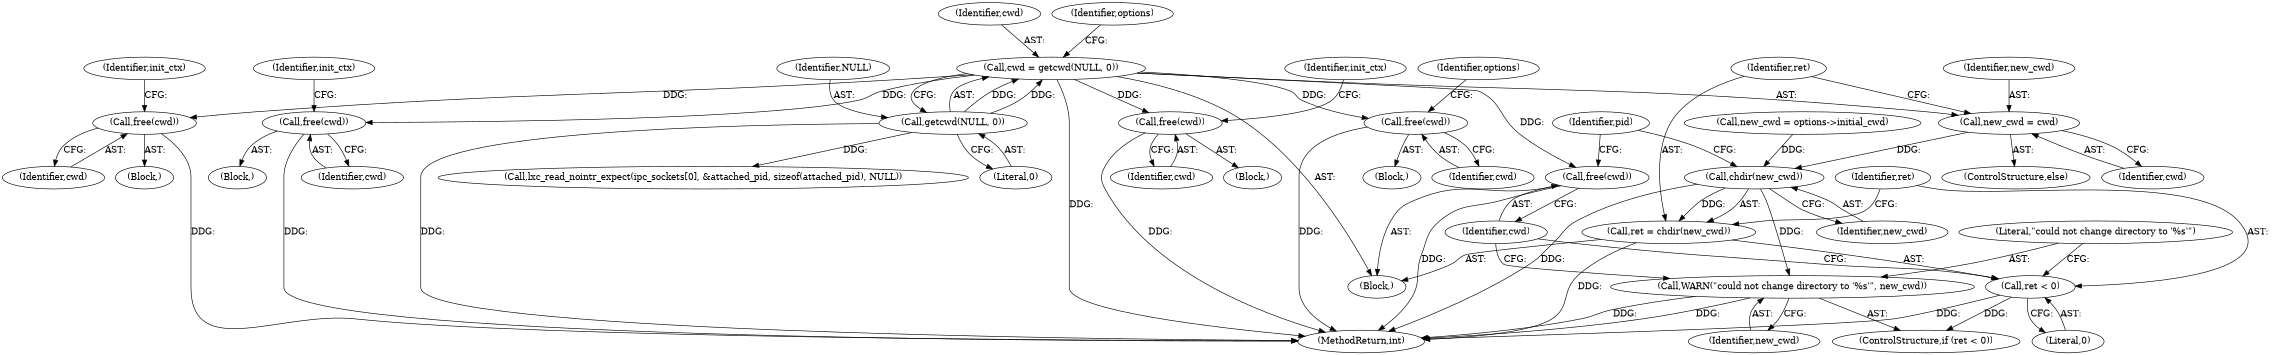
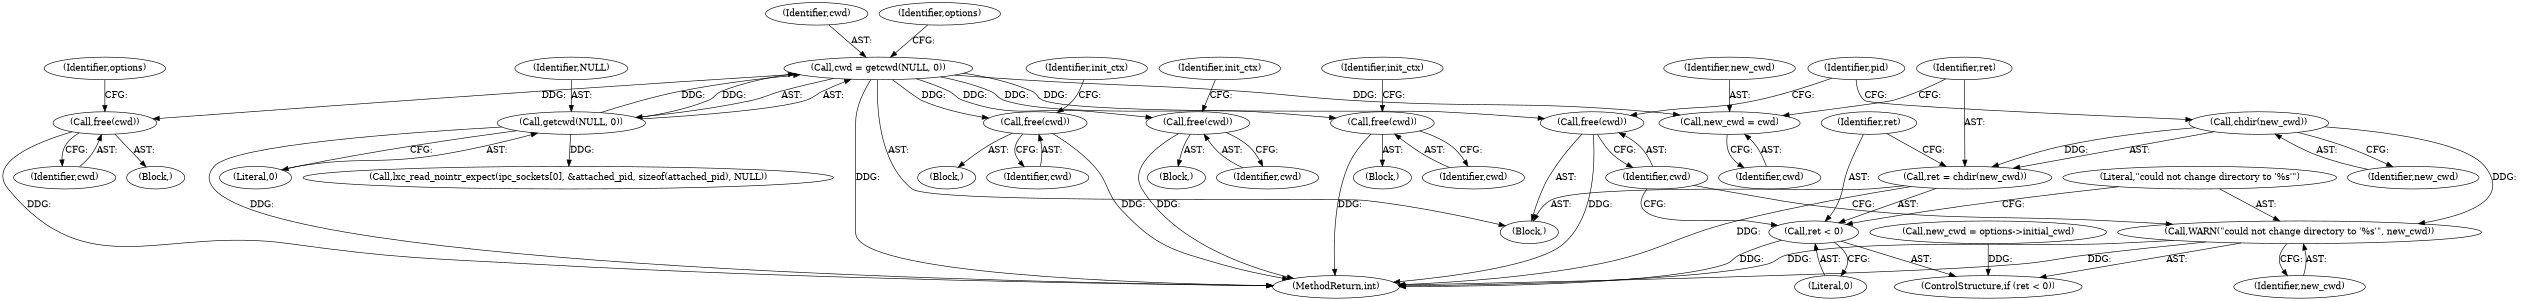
edge "(Call,cwd = getcwd(NULL, 0))" -> "(Call,getcwd(NULL, 0))": label "CFG: " -> "AST: "
edge "(Call,cwd = getcwd(NULL, 0))" -> "(Call,new_cwd = cwd)": label "AST: " -> "DDG: "
edge "(Call,new_cwd = options->initial_cwd)" -> "(Call,chdir(new_cwd))": now "(Call,new_cwd = options->initial_cwd)" -> "(ControlStructure,if (ret < 0))"
edge "(Call,new_cwd = cwd)" -> "(Call,chdir(new_cwd))": removed, label "DDG:"
node "(ControlStructure,else)": removed
edge "(Call,chdir(new_cwd))" -> "(MethodReturn,int)": removed, label "DDG:"
edge "(Call,ret < 0)" -> "(ControlStructure,if (ret < 0))": label "DDG: " -> "AST: "
